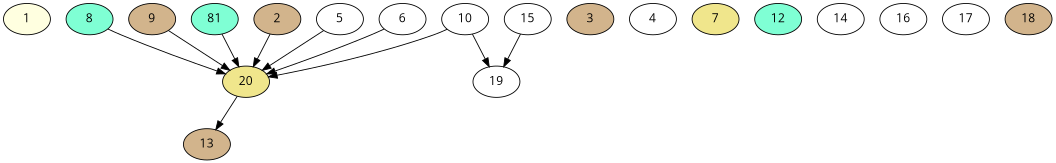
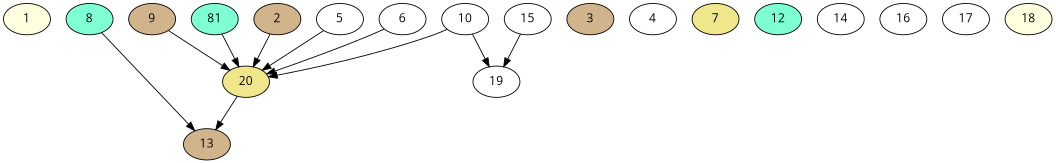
node "18": fillcolor tan -> lightyellow
edge "8" -> "20": now "8" -> "13"
